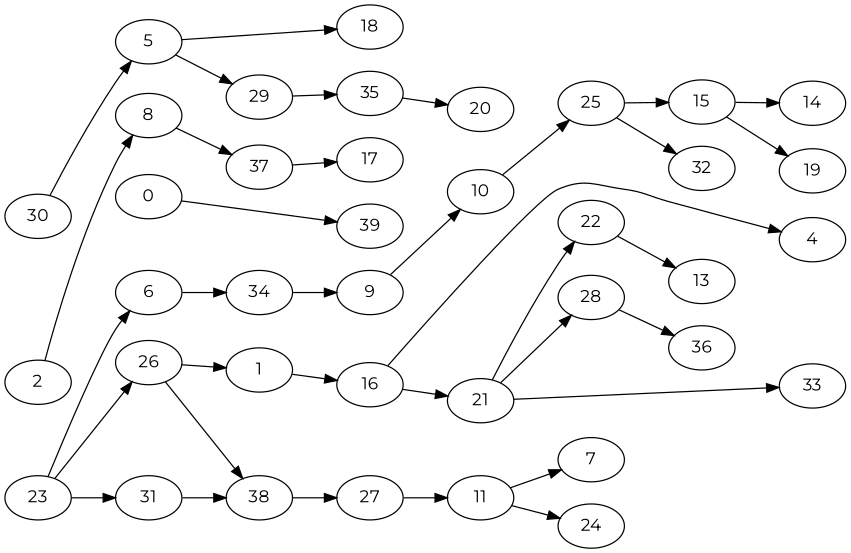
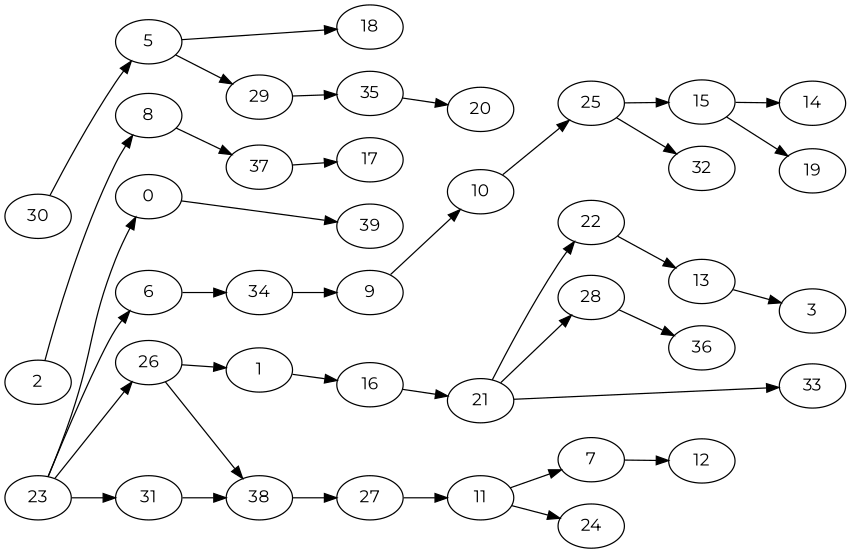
node "4": removed
node "3": added
edge "23" -> "0": added
node "12": added
